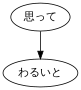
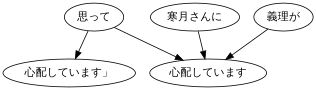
node "寒月さんに": added
node "義理が": added
node "わるいと": label "わるいと" -> "心配しています"
node "心配しています」": added
